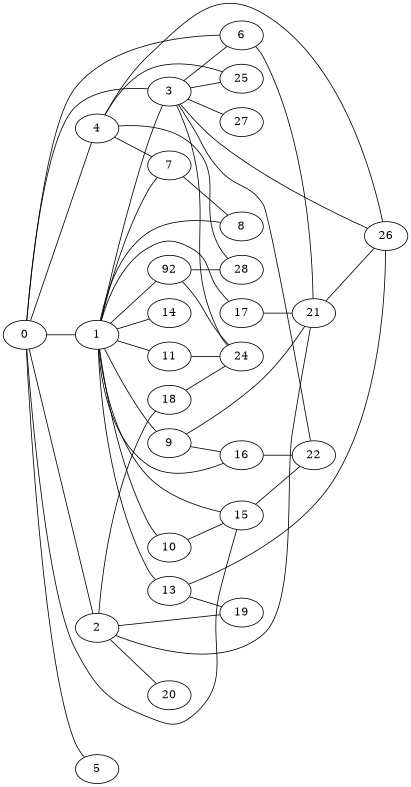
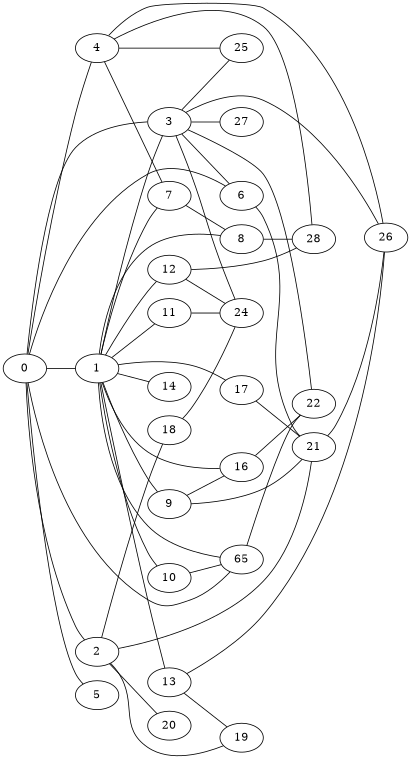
edge "8" -- "28": added
node "92": label "92" -> "12"
node "15": label "15" -> "65"
